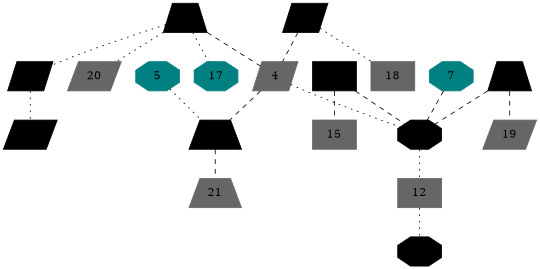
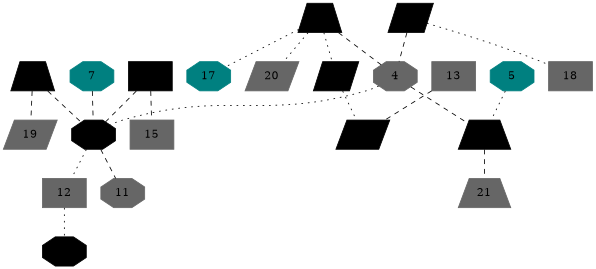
node "4": shape parallelogram -> octagon
node "13": added
node "11": added
